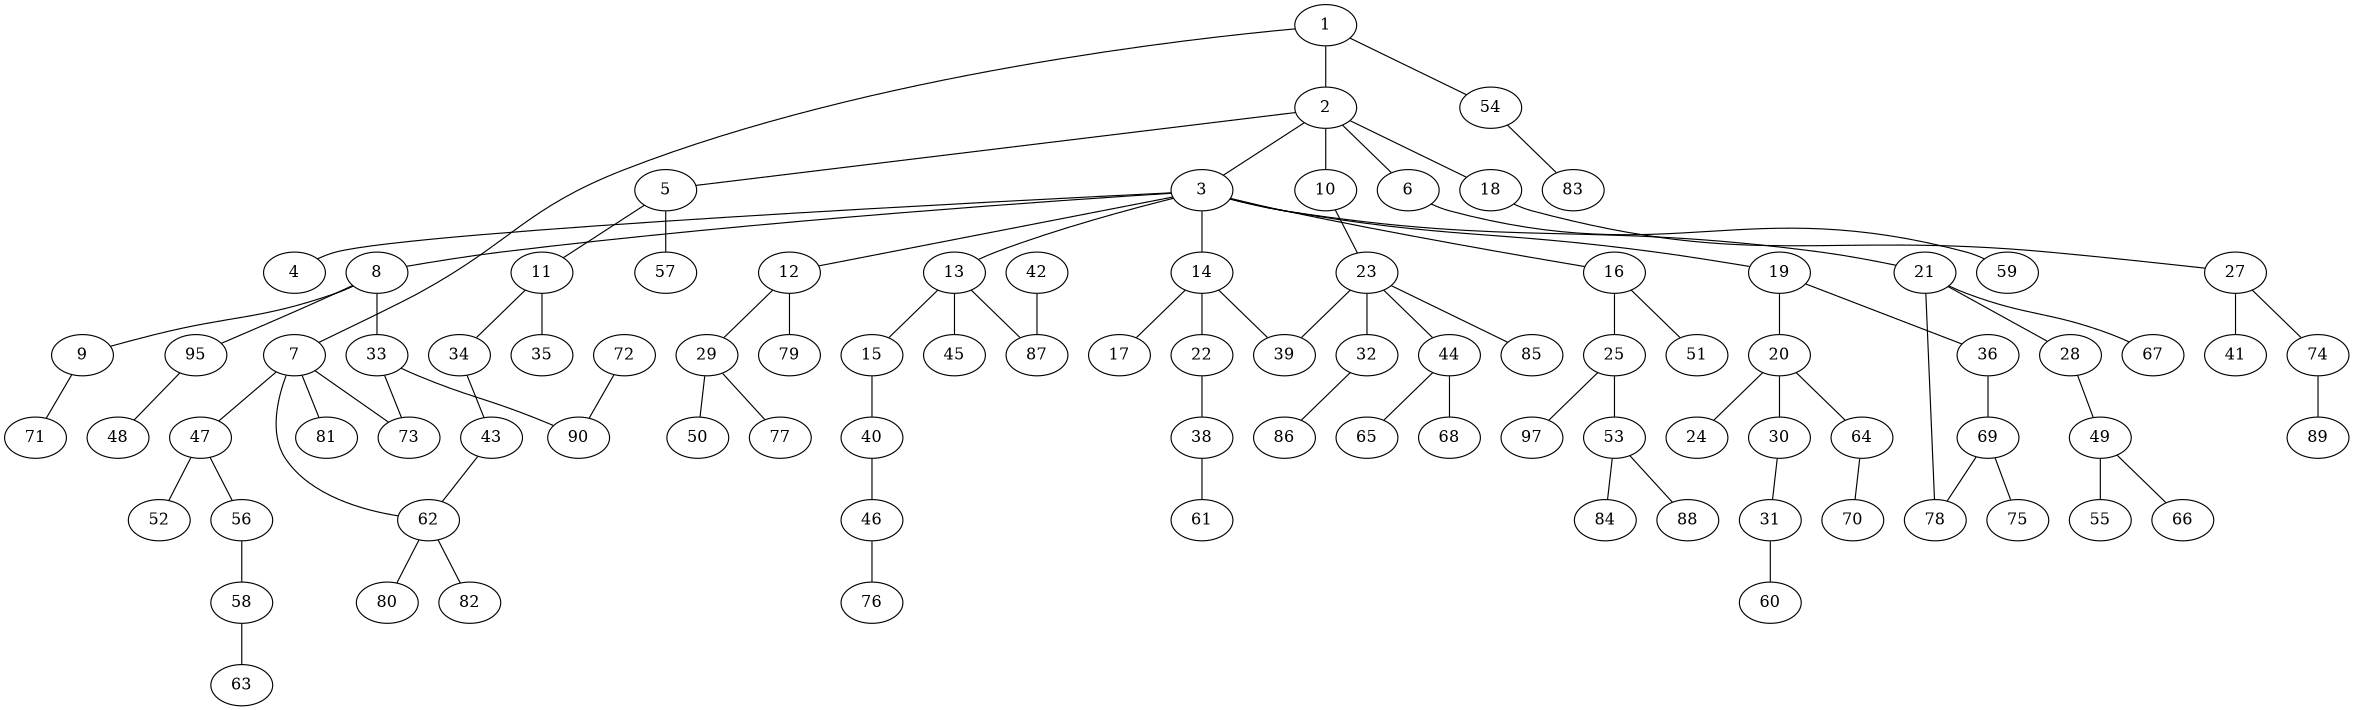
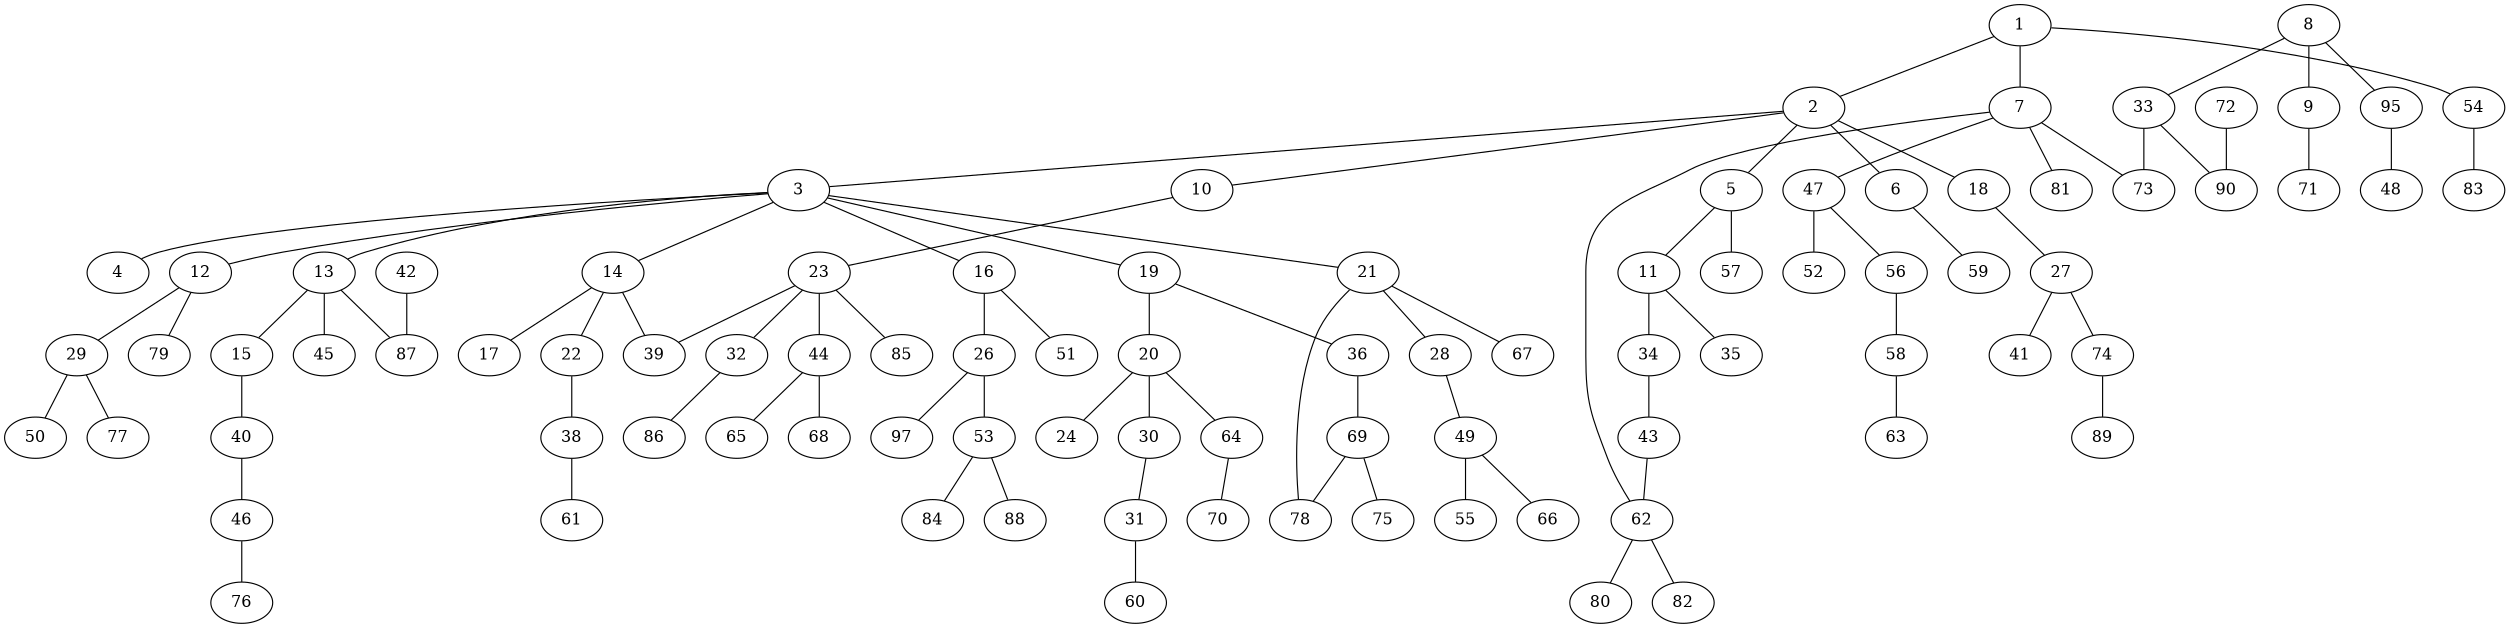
edge "3" -- "8": removed
node "25": label "25" -> "26"
